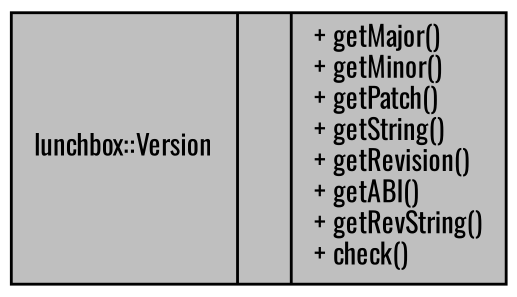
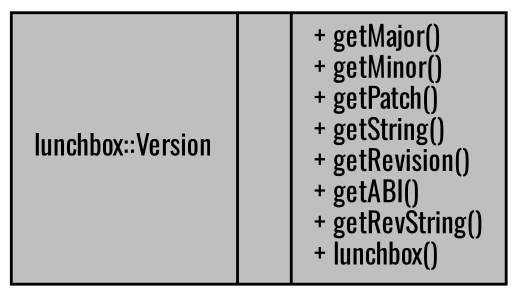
node "lunchbox::Version": text "+ check()" -> "+ lunchbox()"
